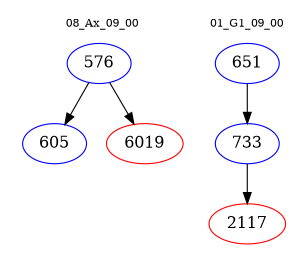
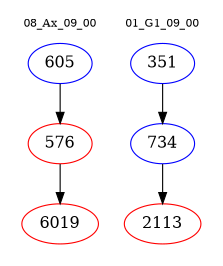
node "576": color blue -> red
node "651": label "651" -> "351"
edge "576" -> "605": reversed
node "733": label "733" -> "734"
node "2117": label "2117" -> "2113"
